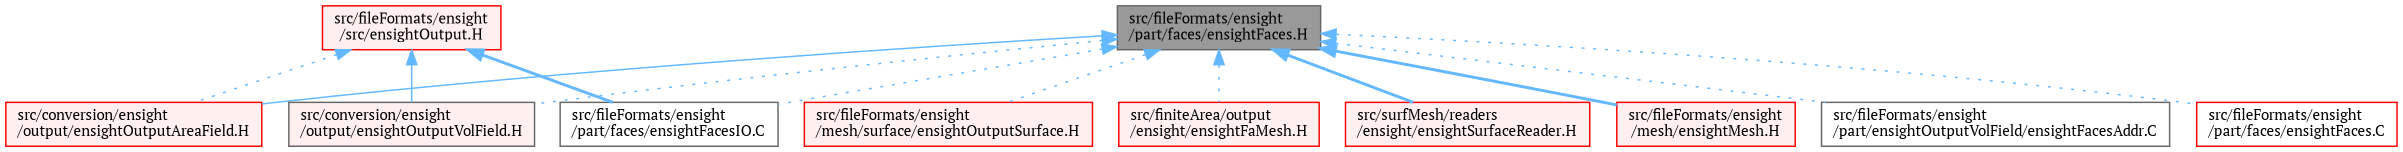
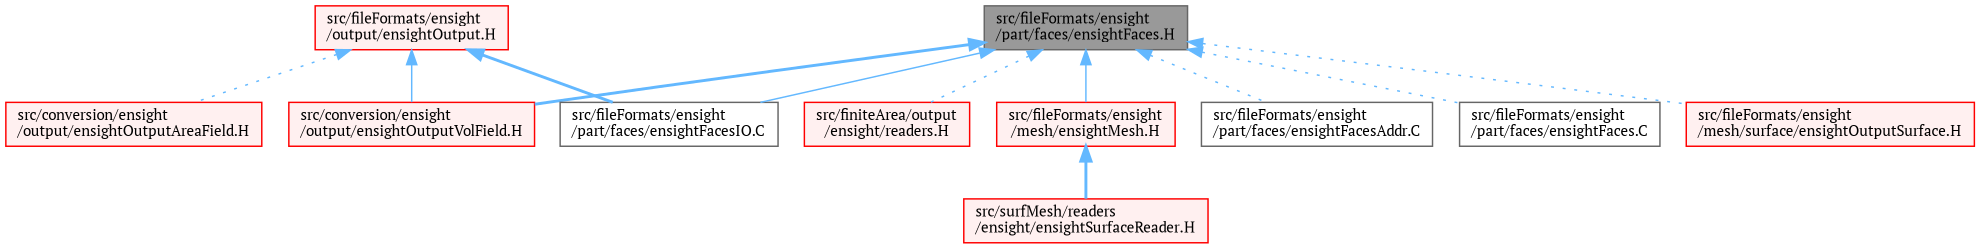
node "src/fileFormats/ensight /src/ensightOutput.H": label "src/fileFormats/ensight /src/ensightOutput.H" -> "src/fileFormats/ensight /output/ensightOutput.H"
edge "src/conversion/ensight /output/ensightOutputAreaField.H" -> "src/fileFormats/ensight /part/faces/ensightFaces.H": removed
edge "src/conversion/ensight /output/ensightOutputVolField.H" -> "src/fileFormats/ensight /part/faces/ensightFaces.H": style dotted -> bold
edge "src/fileFormats/ensight /part/faces/ensightFacesIO.C" -> "src/fileFormats/ensight /part/faces/ensightFaces.H": style dotted -> solid
edge "src/fileFormats/ensight /mesh/ensightMesh.H" -> "src/fileFormats/ensight /part/faces/ensightFaces.H": style bold -> solid
edge "src/surfMesh/readers /ensight/ensightSurfaceReader.H" -> "src/fileFormats/ensight /part/faces/ensightFaces.H": now "src/surfMesh/readers /ensight/ensightSurfaceReader.H" -> "src/fileFormats/ensight /mesh/ensightMesh.H"
node "src/conversion/ensight /output/ensightOutputVolField.H": color grey40 -> red
node "src/finiteArea/output /ensight/ensightFaMesh.H": label "src/finiteArea/output /ensight/ensightFaMesh.H" -> "src/finiteArea/output /ensight/readers.H"
node "src/fileFormats/ensight /part/ensightOutputVolField/ensightFacesAddr.C": label "src/fileFormats/ensight /part/ensightOutputVolField/ensightFacesAddr.C" -> "src/fileFormats/ensight /part/faces/ensightFacesAddr.C"
node "src/fileFormats/ensight /part/faces/ensightFaces.C": color red -> grey40
